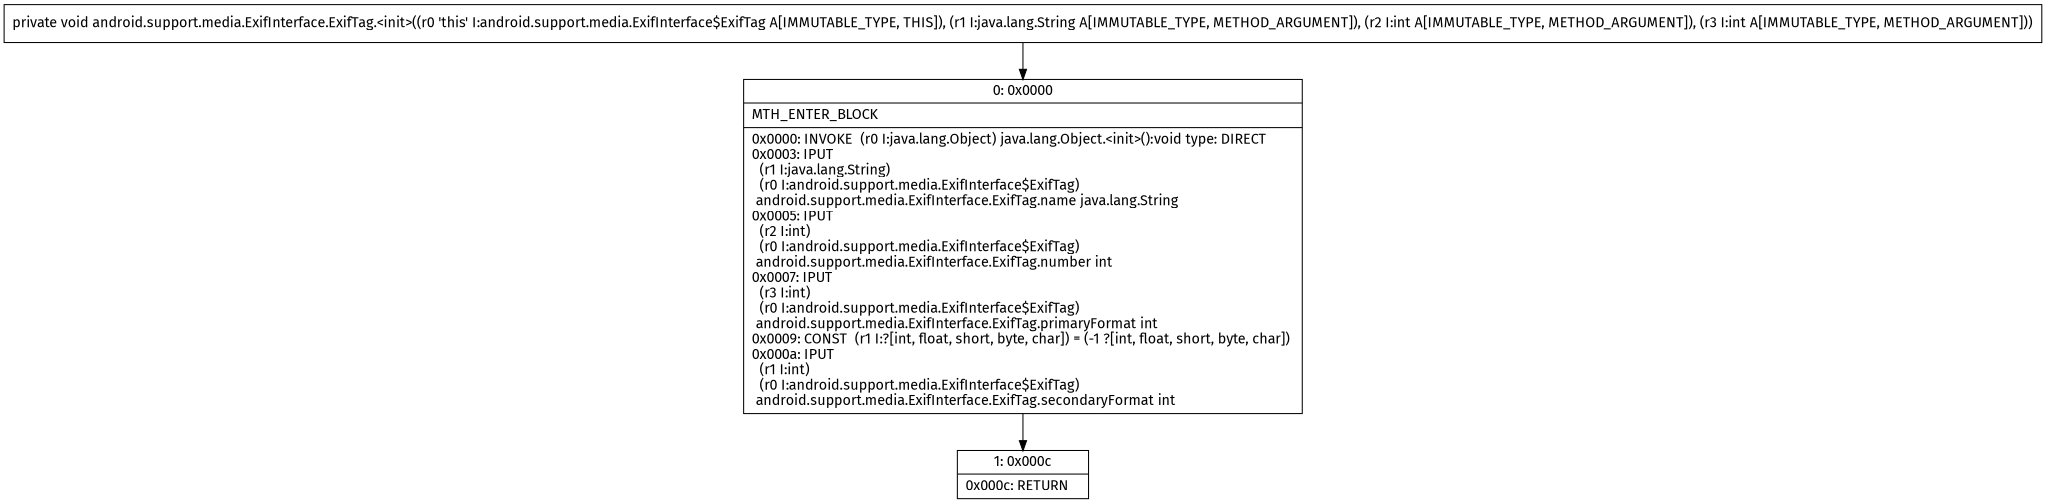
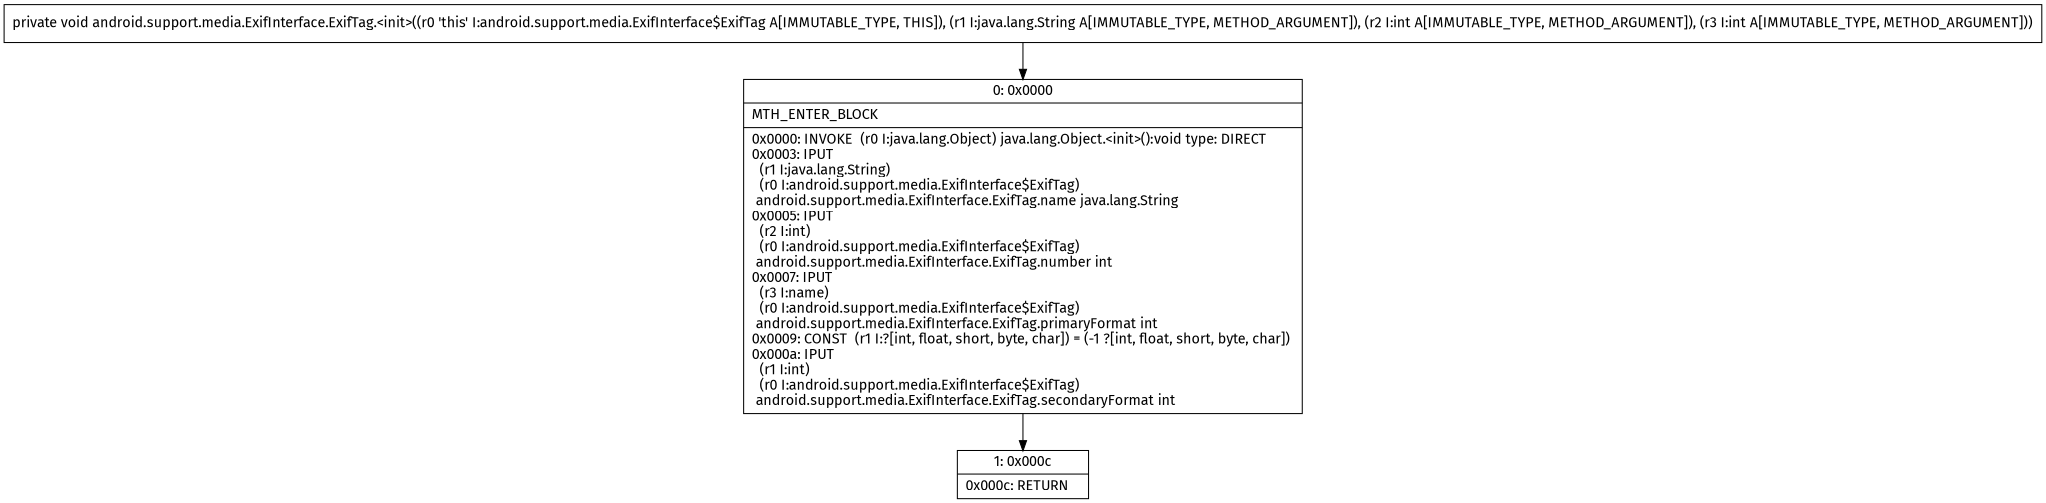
node "0: 0x0000": text "(r3 I:int)" -> "(r3 I:name)"
